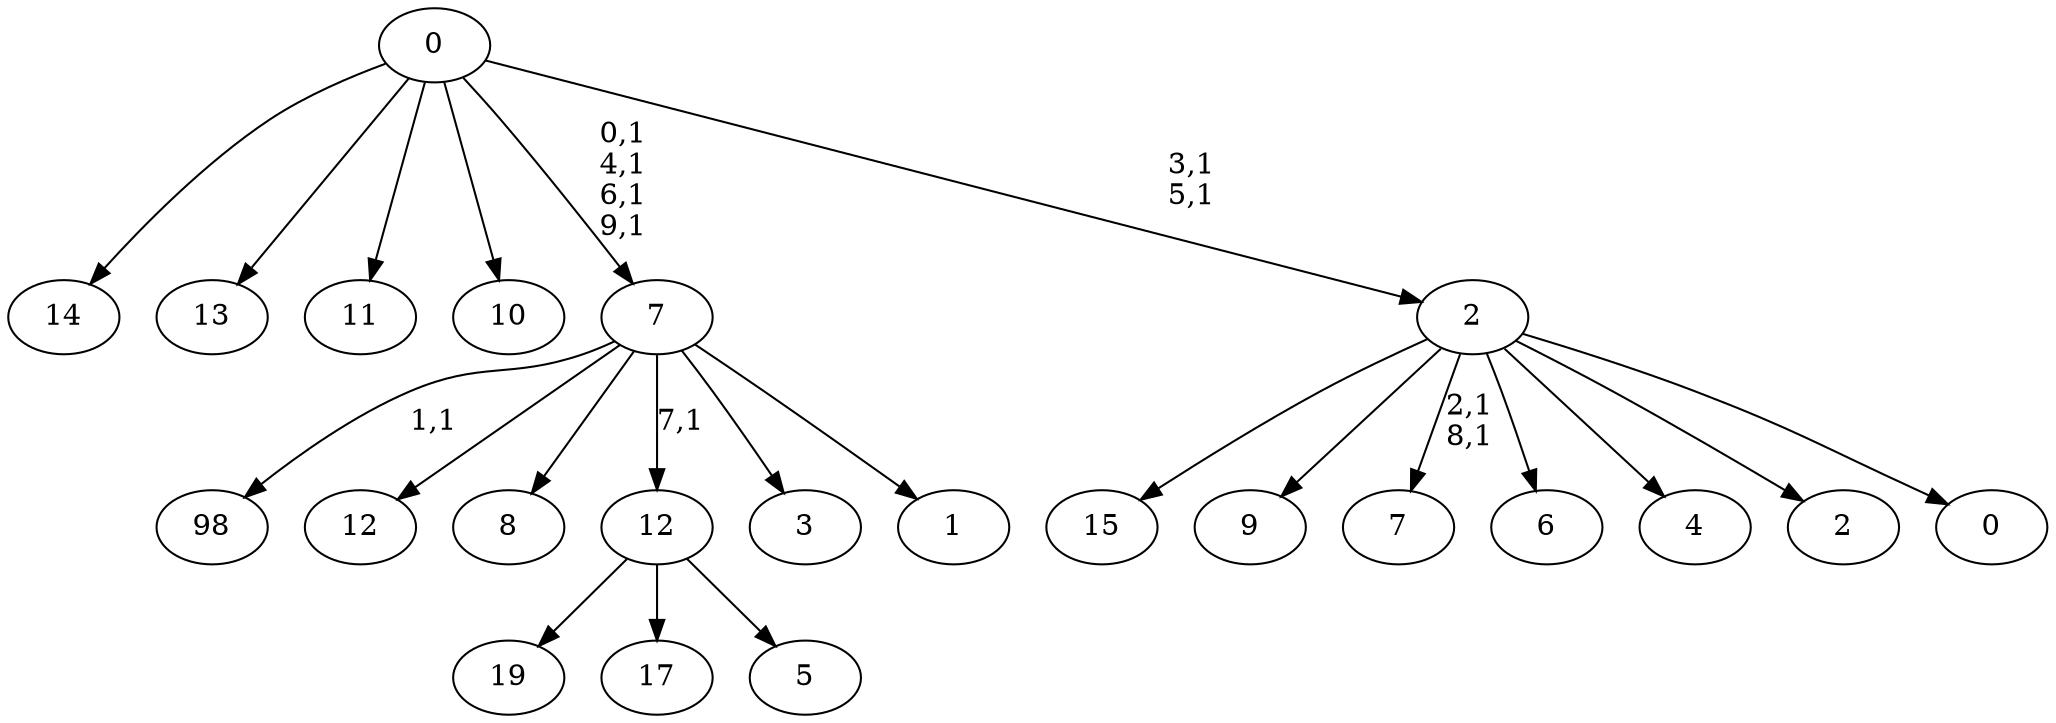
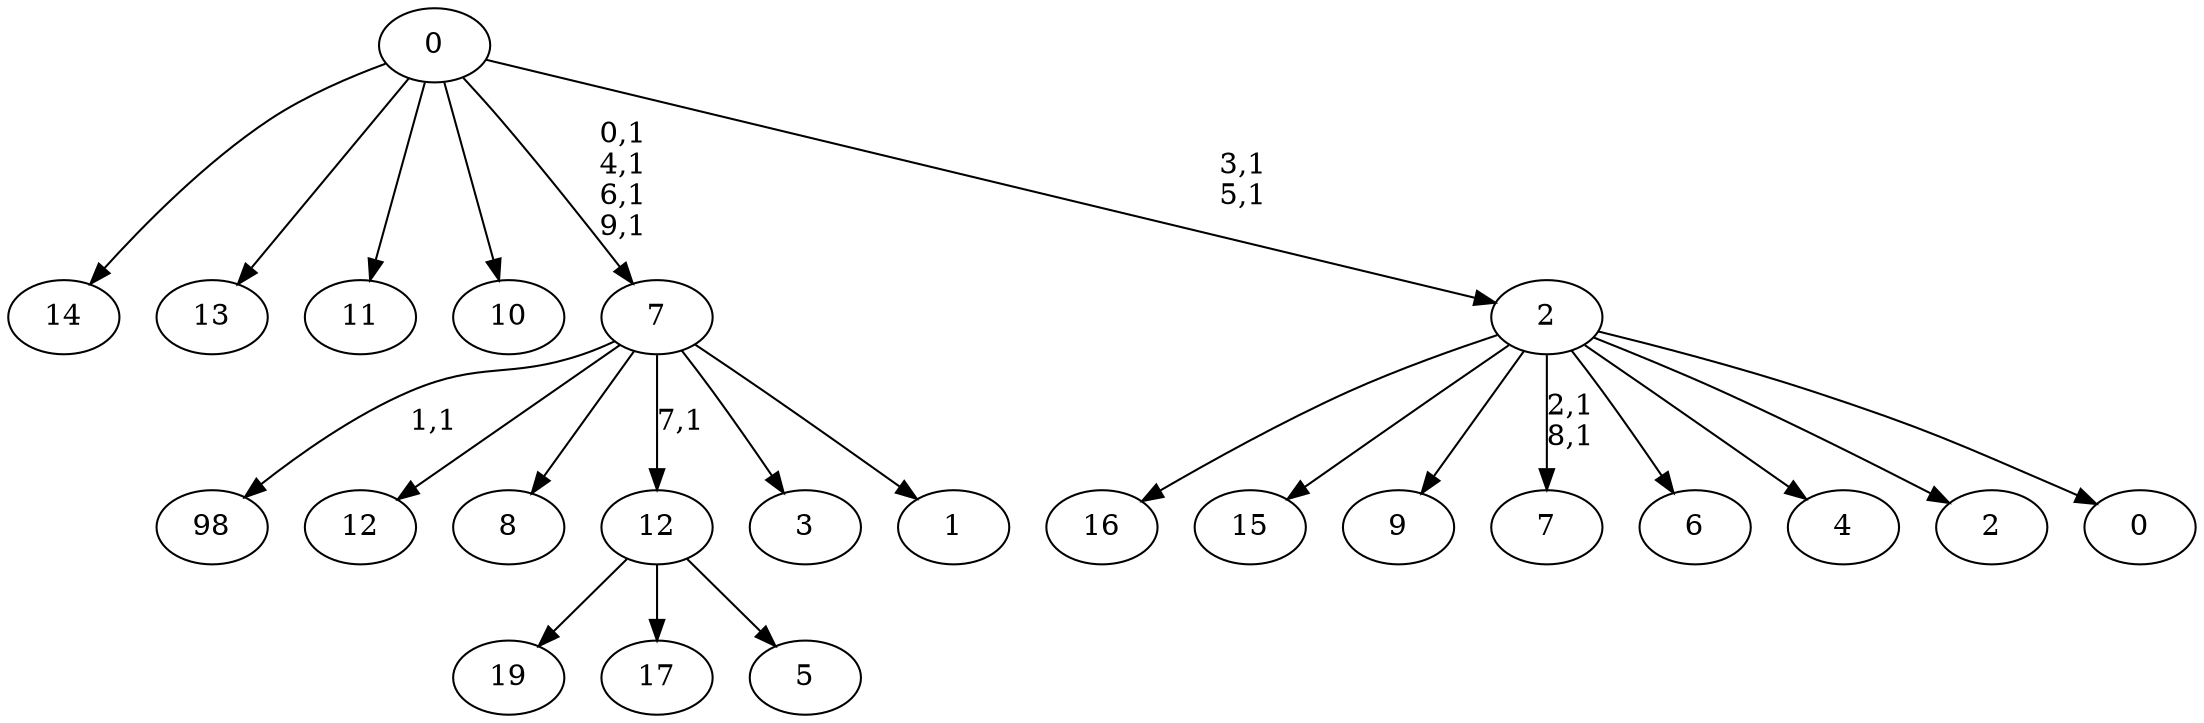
node "16": added
